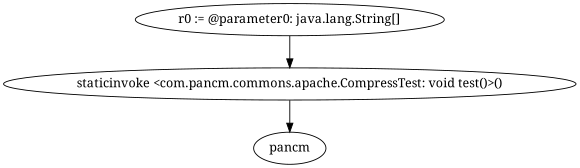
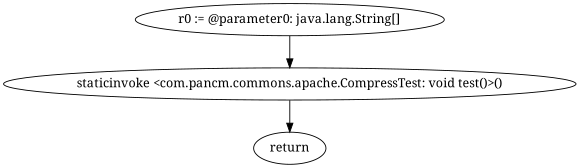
node "pancm": label "pancm" -> "return"
